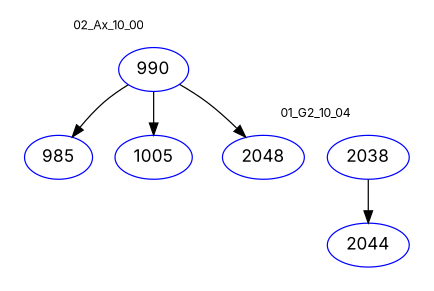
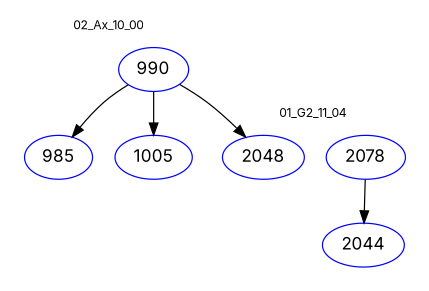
cluster "01_G2_10_04": label "01_G2_10_04" -> "01_G2_11_04"
node "2038": label "2038" -> "2078"
